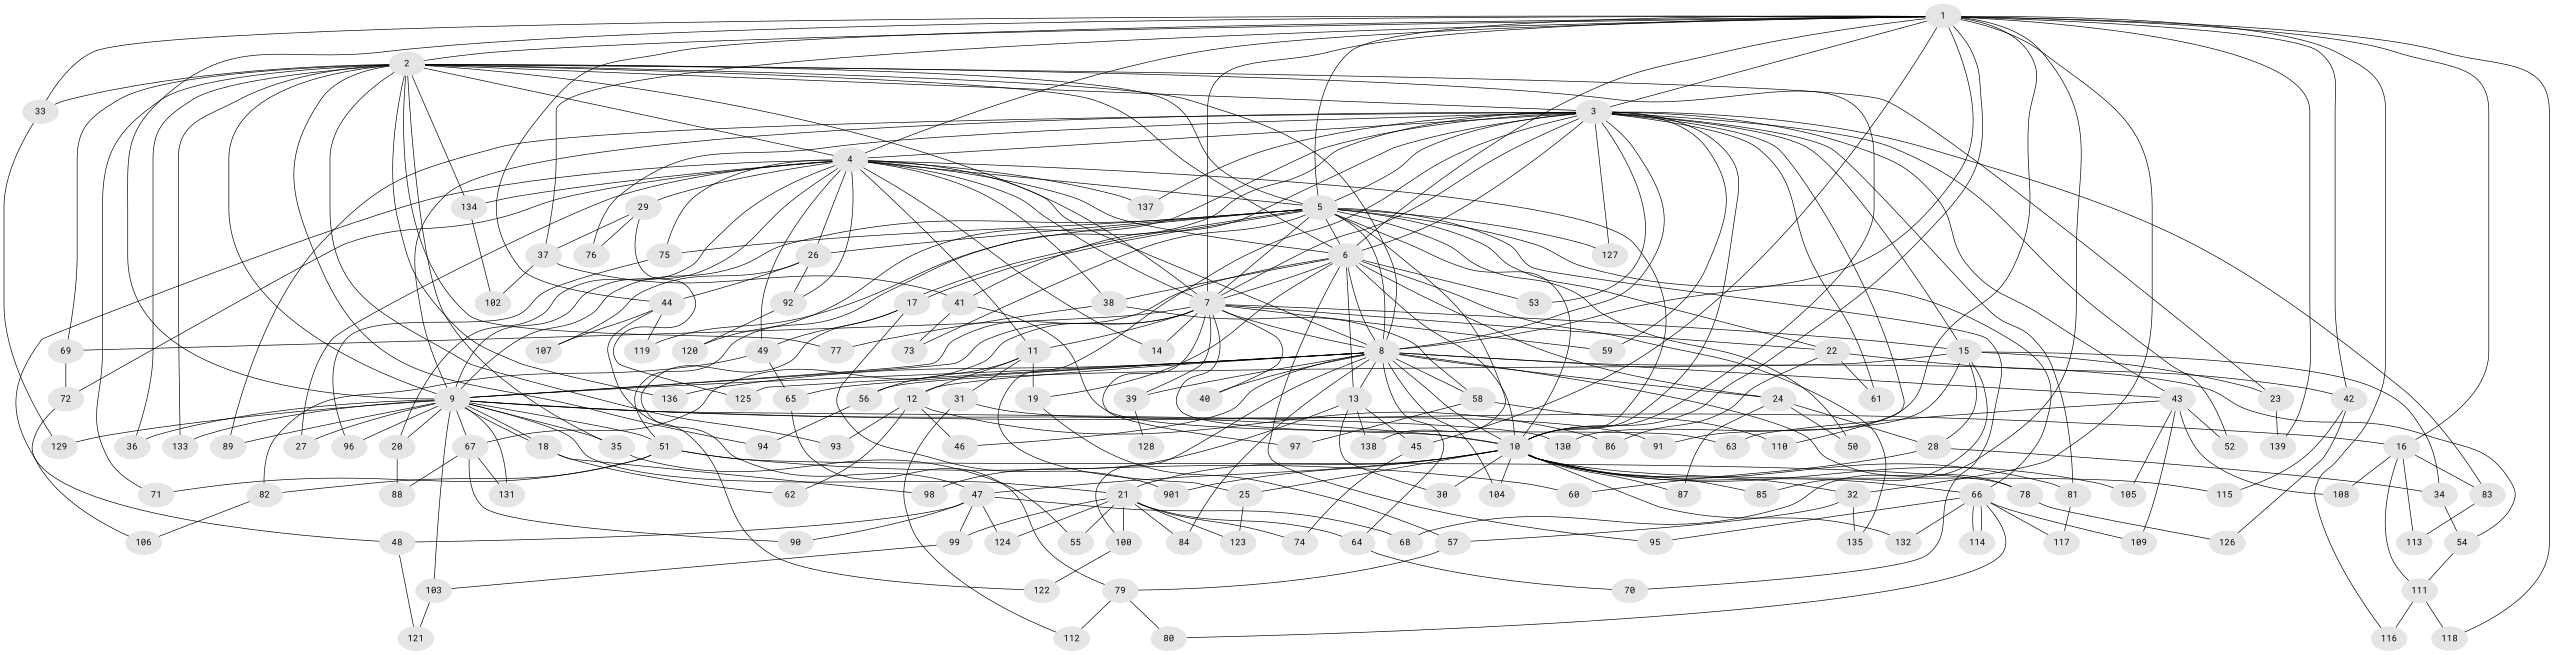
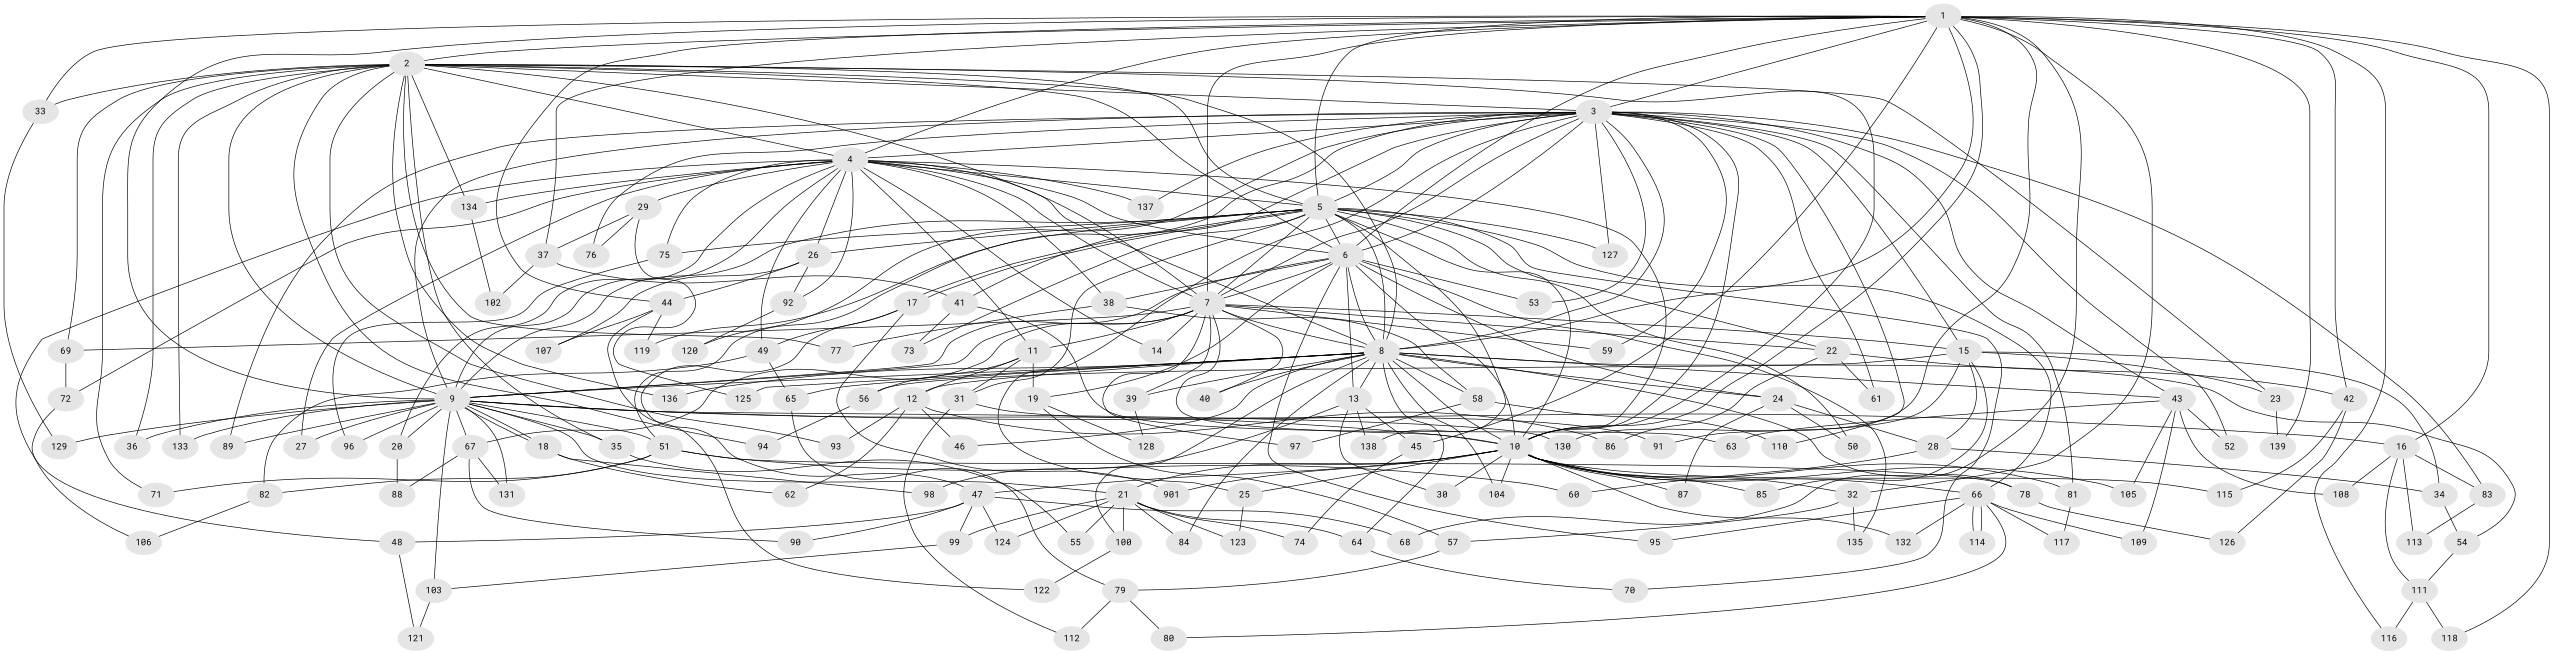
edge "5" -- "31": added
edge "19" -- "128": added
